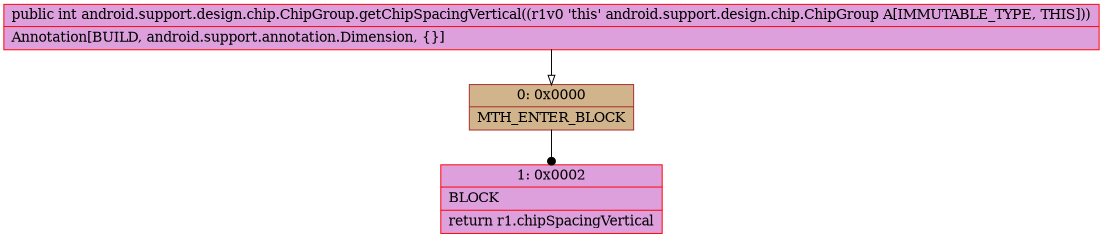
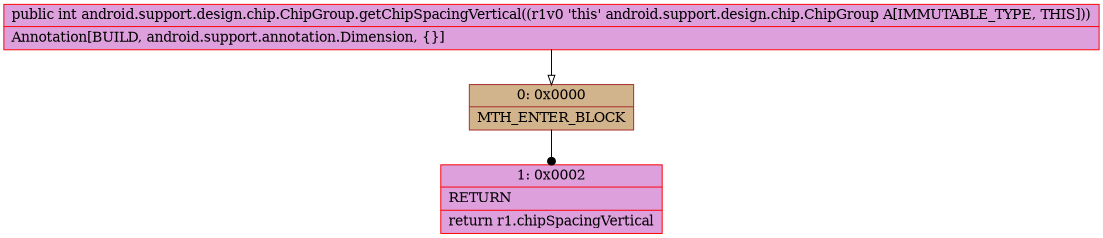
node "1: 0x0002": text "BLOCK" -> "RETURN"
